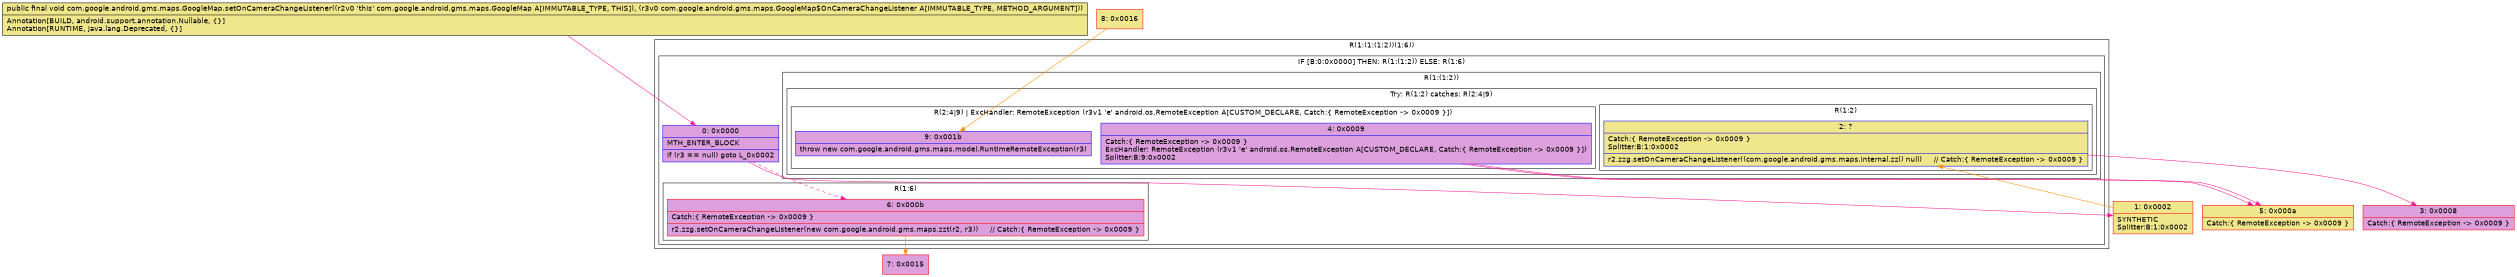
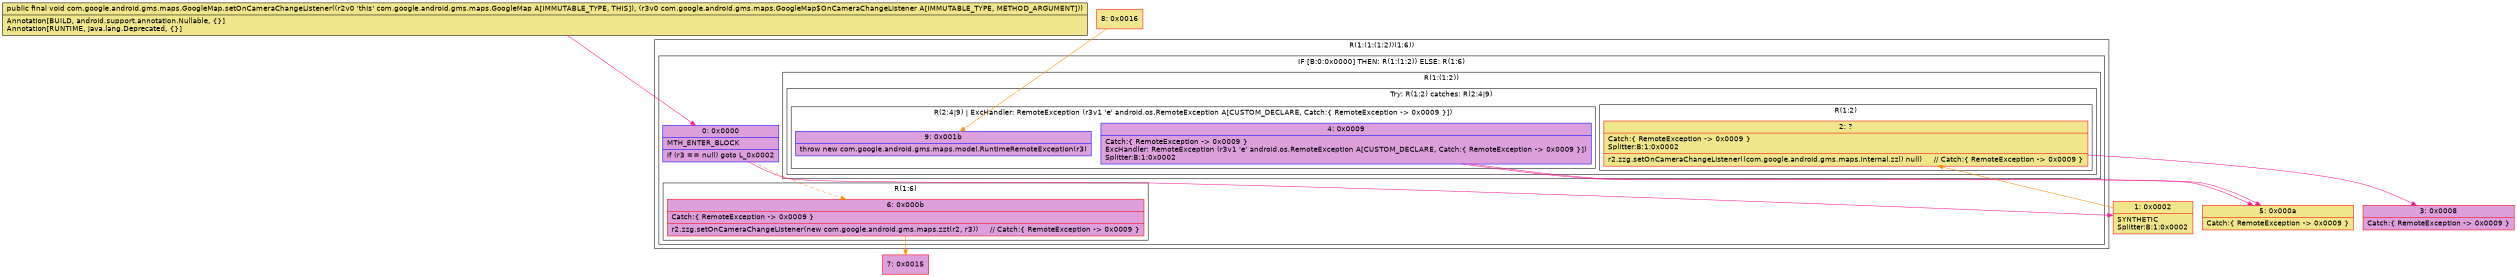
node "2: ?": color blue -> red
node "4: 0x0009": text "Splitter:B:9:0x0002" -> "Splitter:B:1:0x0002"
edge "0: 0x0000" -> "6: 0x000b": color deeppink -> darkorange
